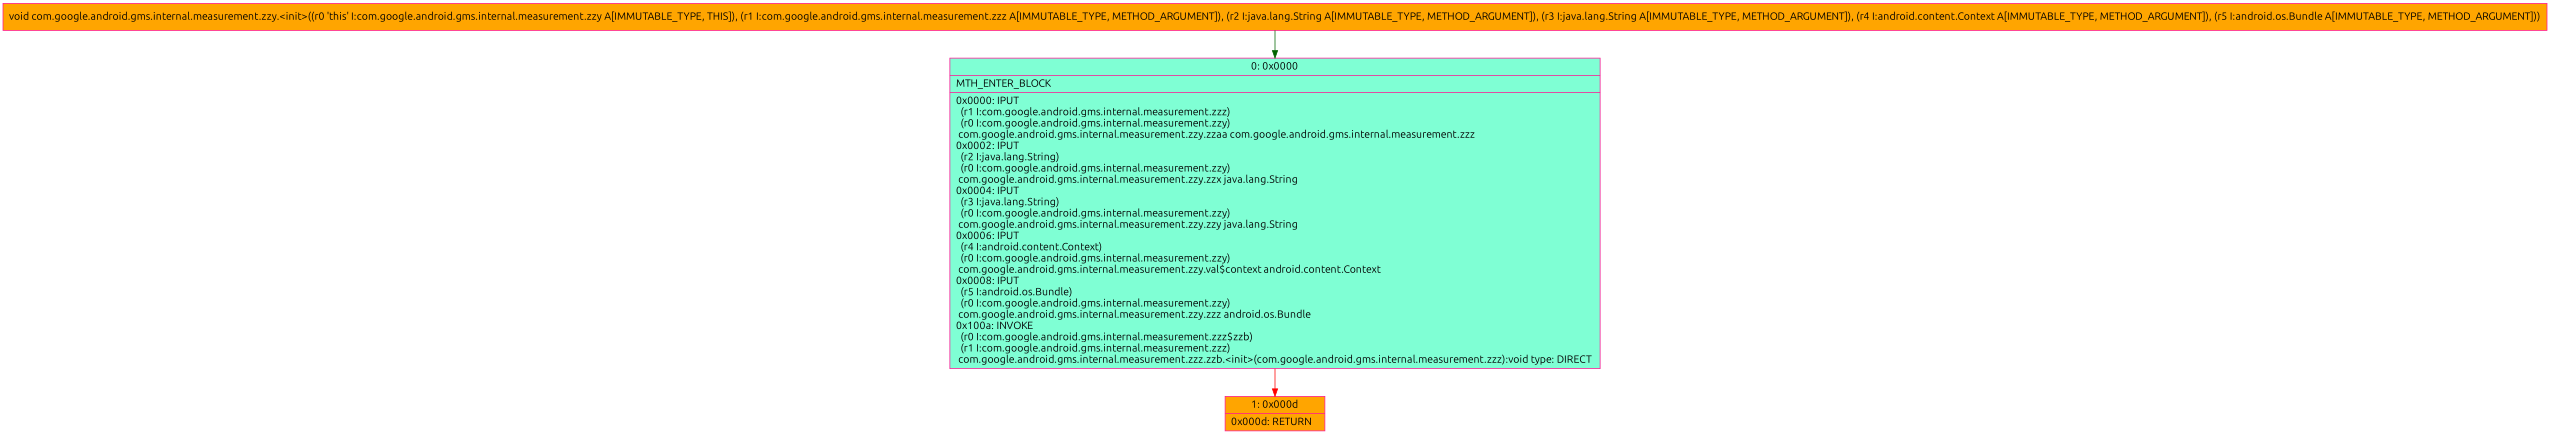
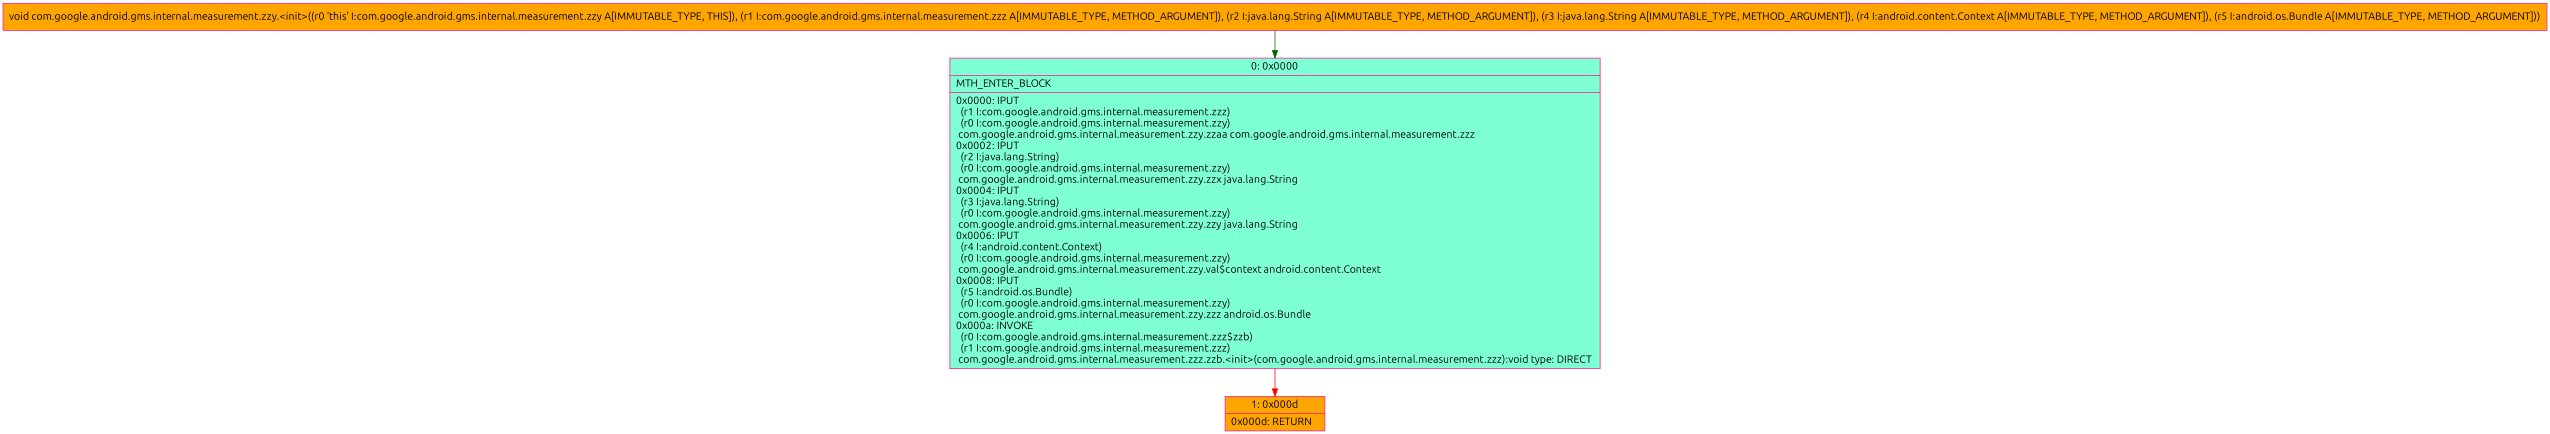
node "0: 0x0000": text "0x100a: INVOKE" -> "0x000a: INVOKE"
